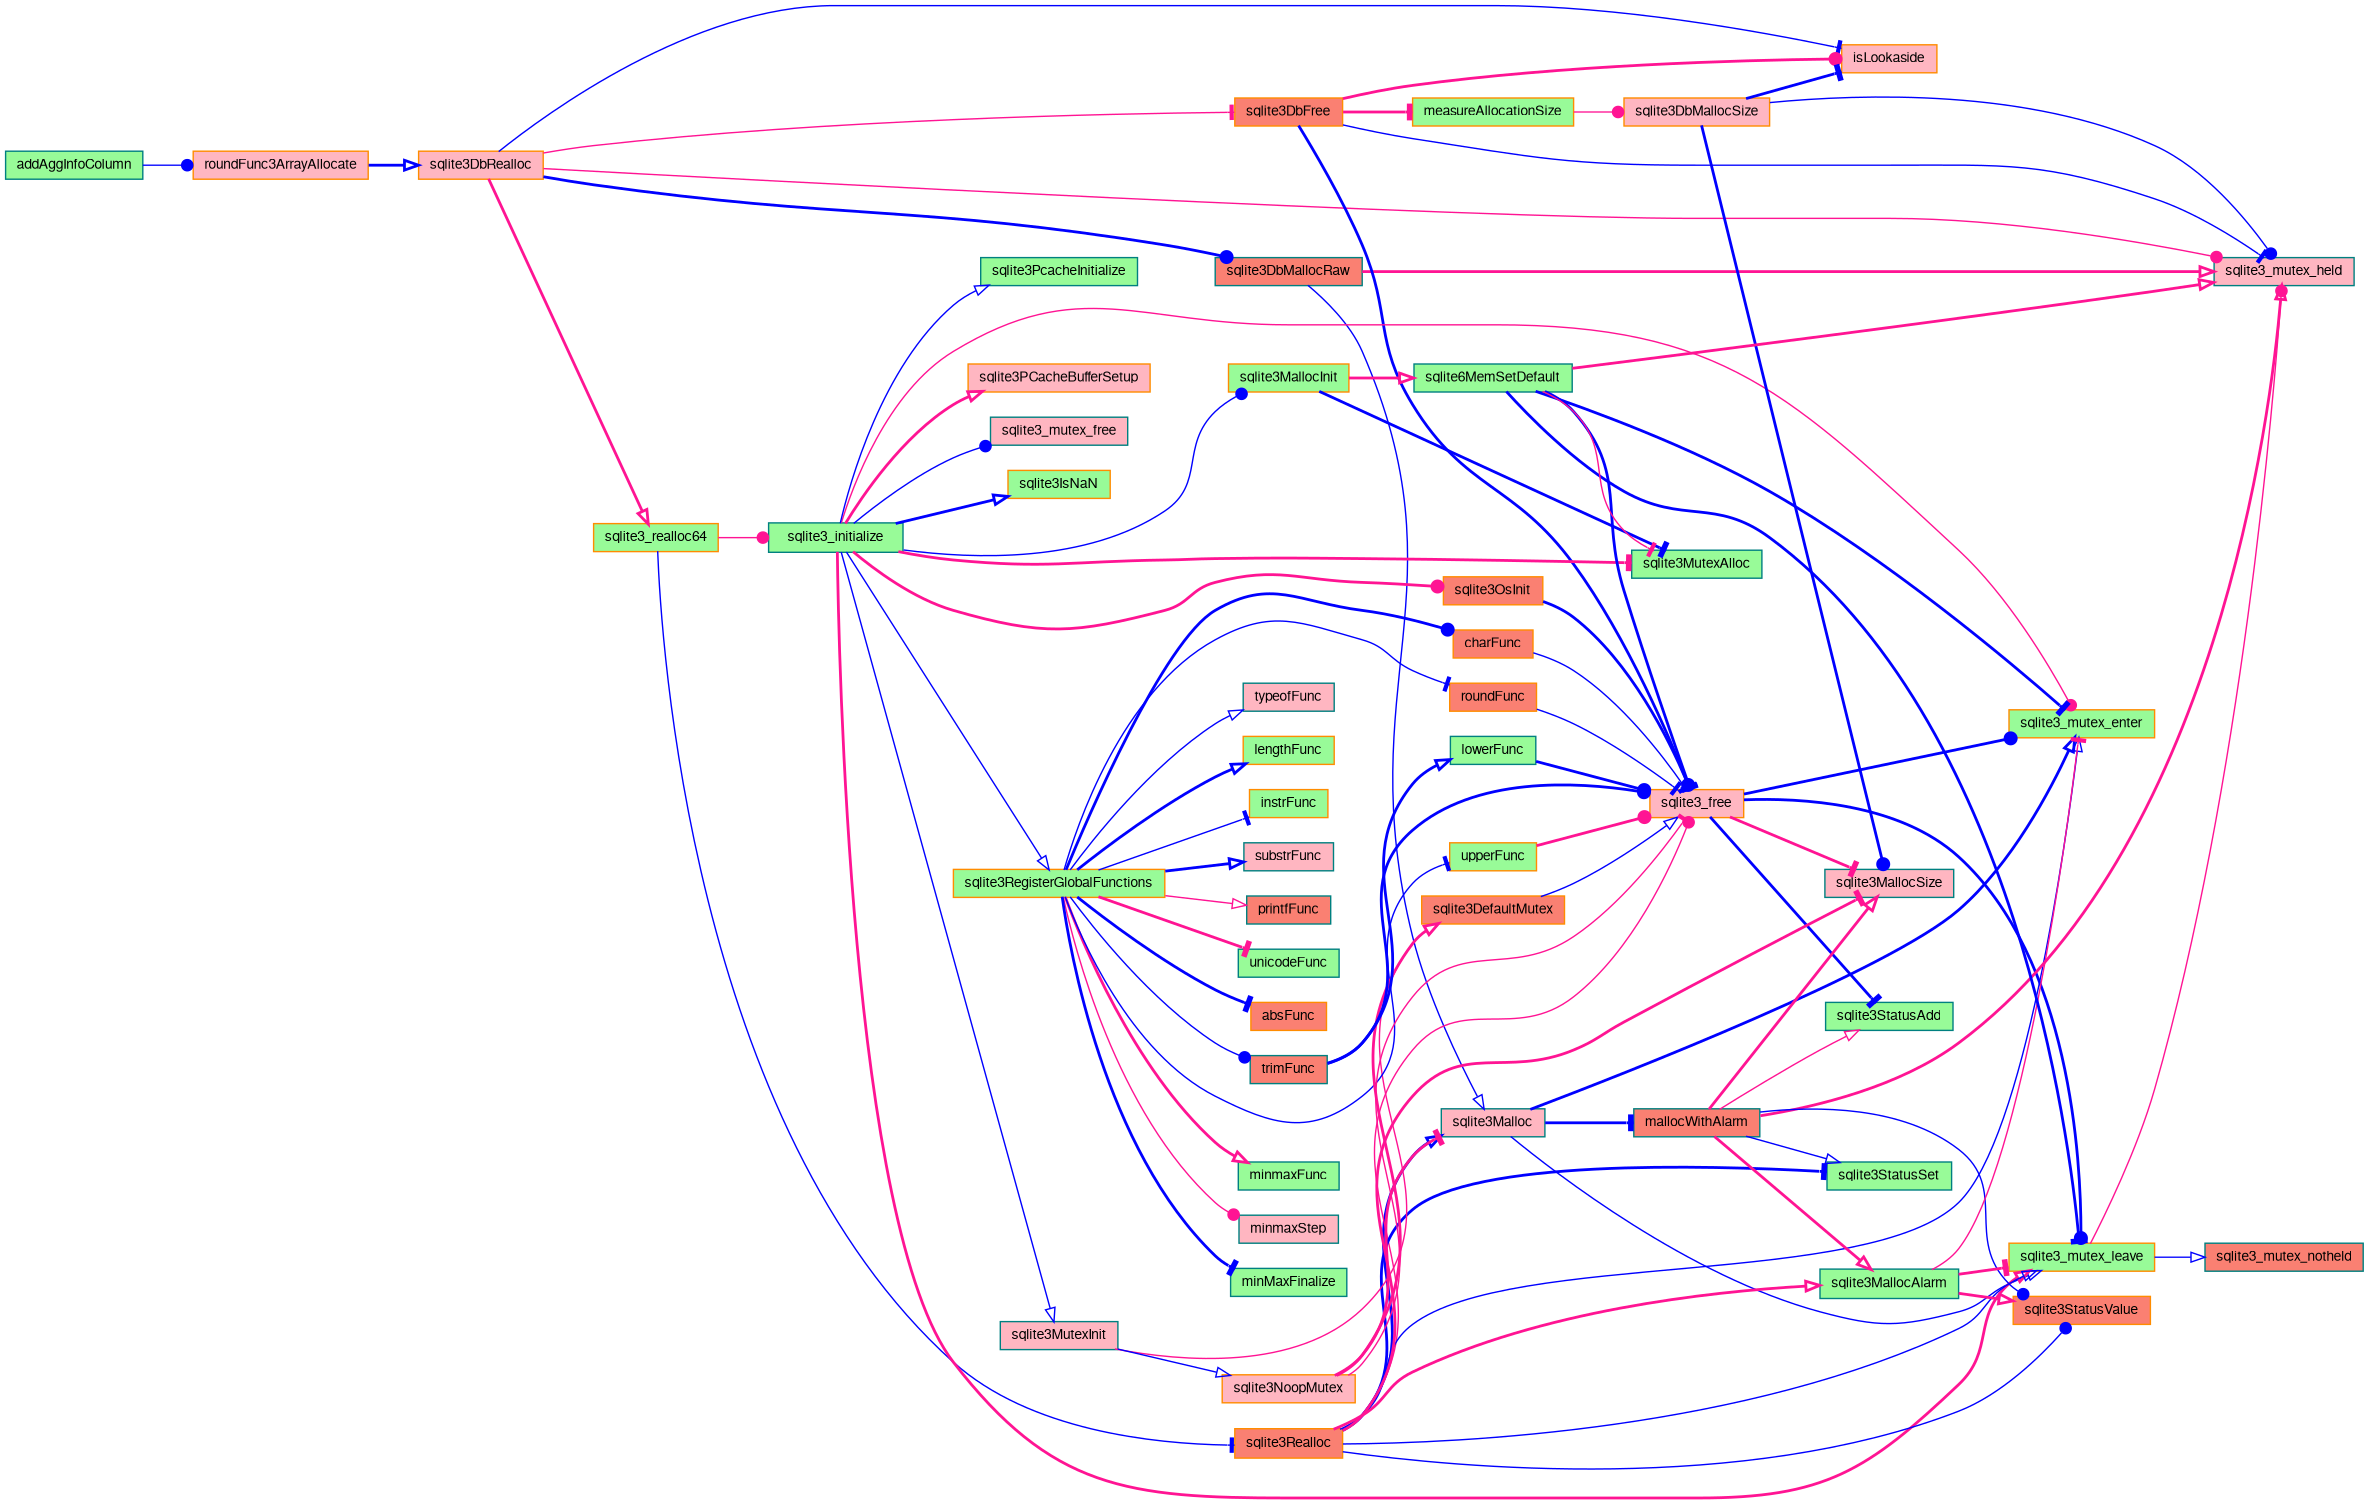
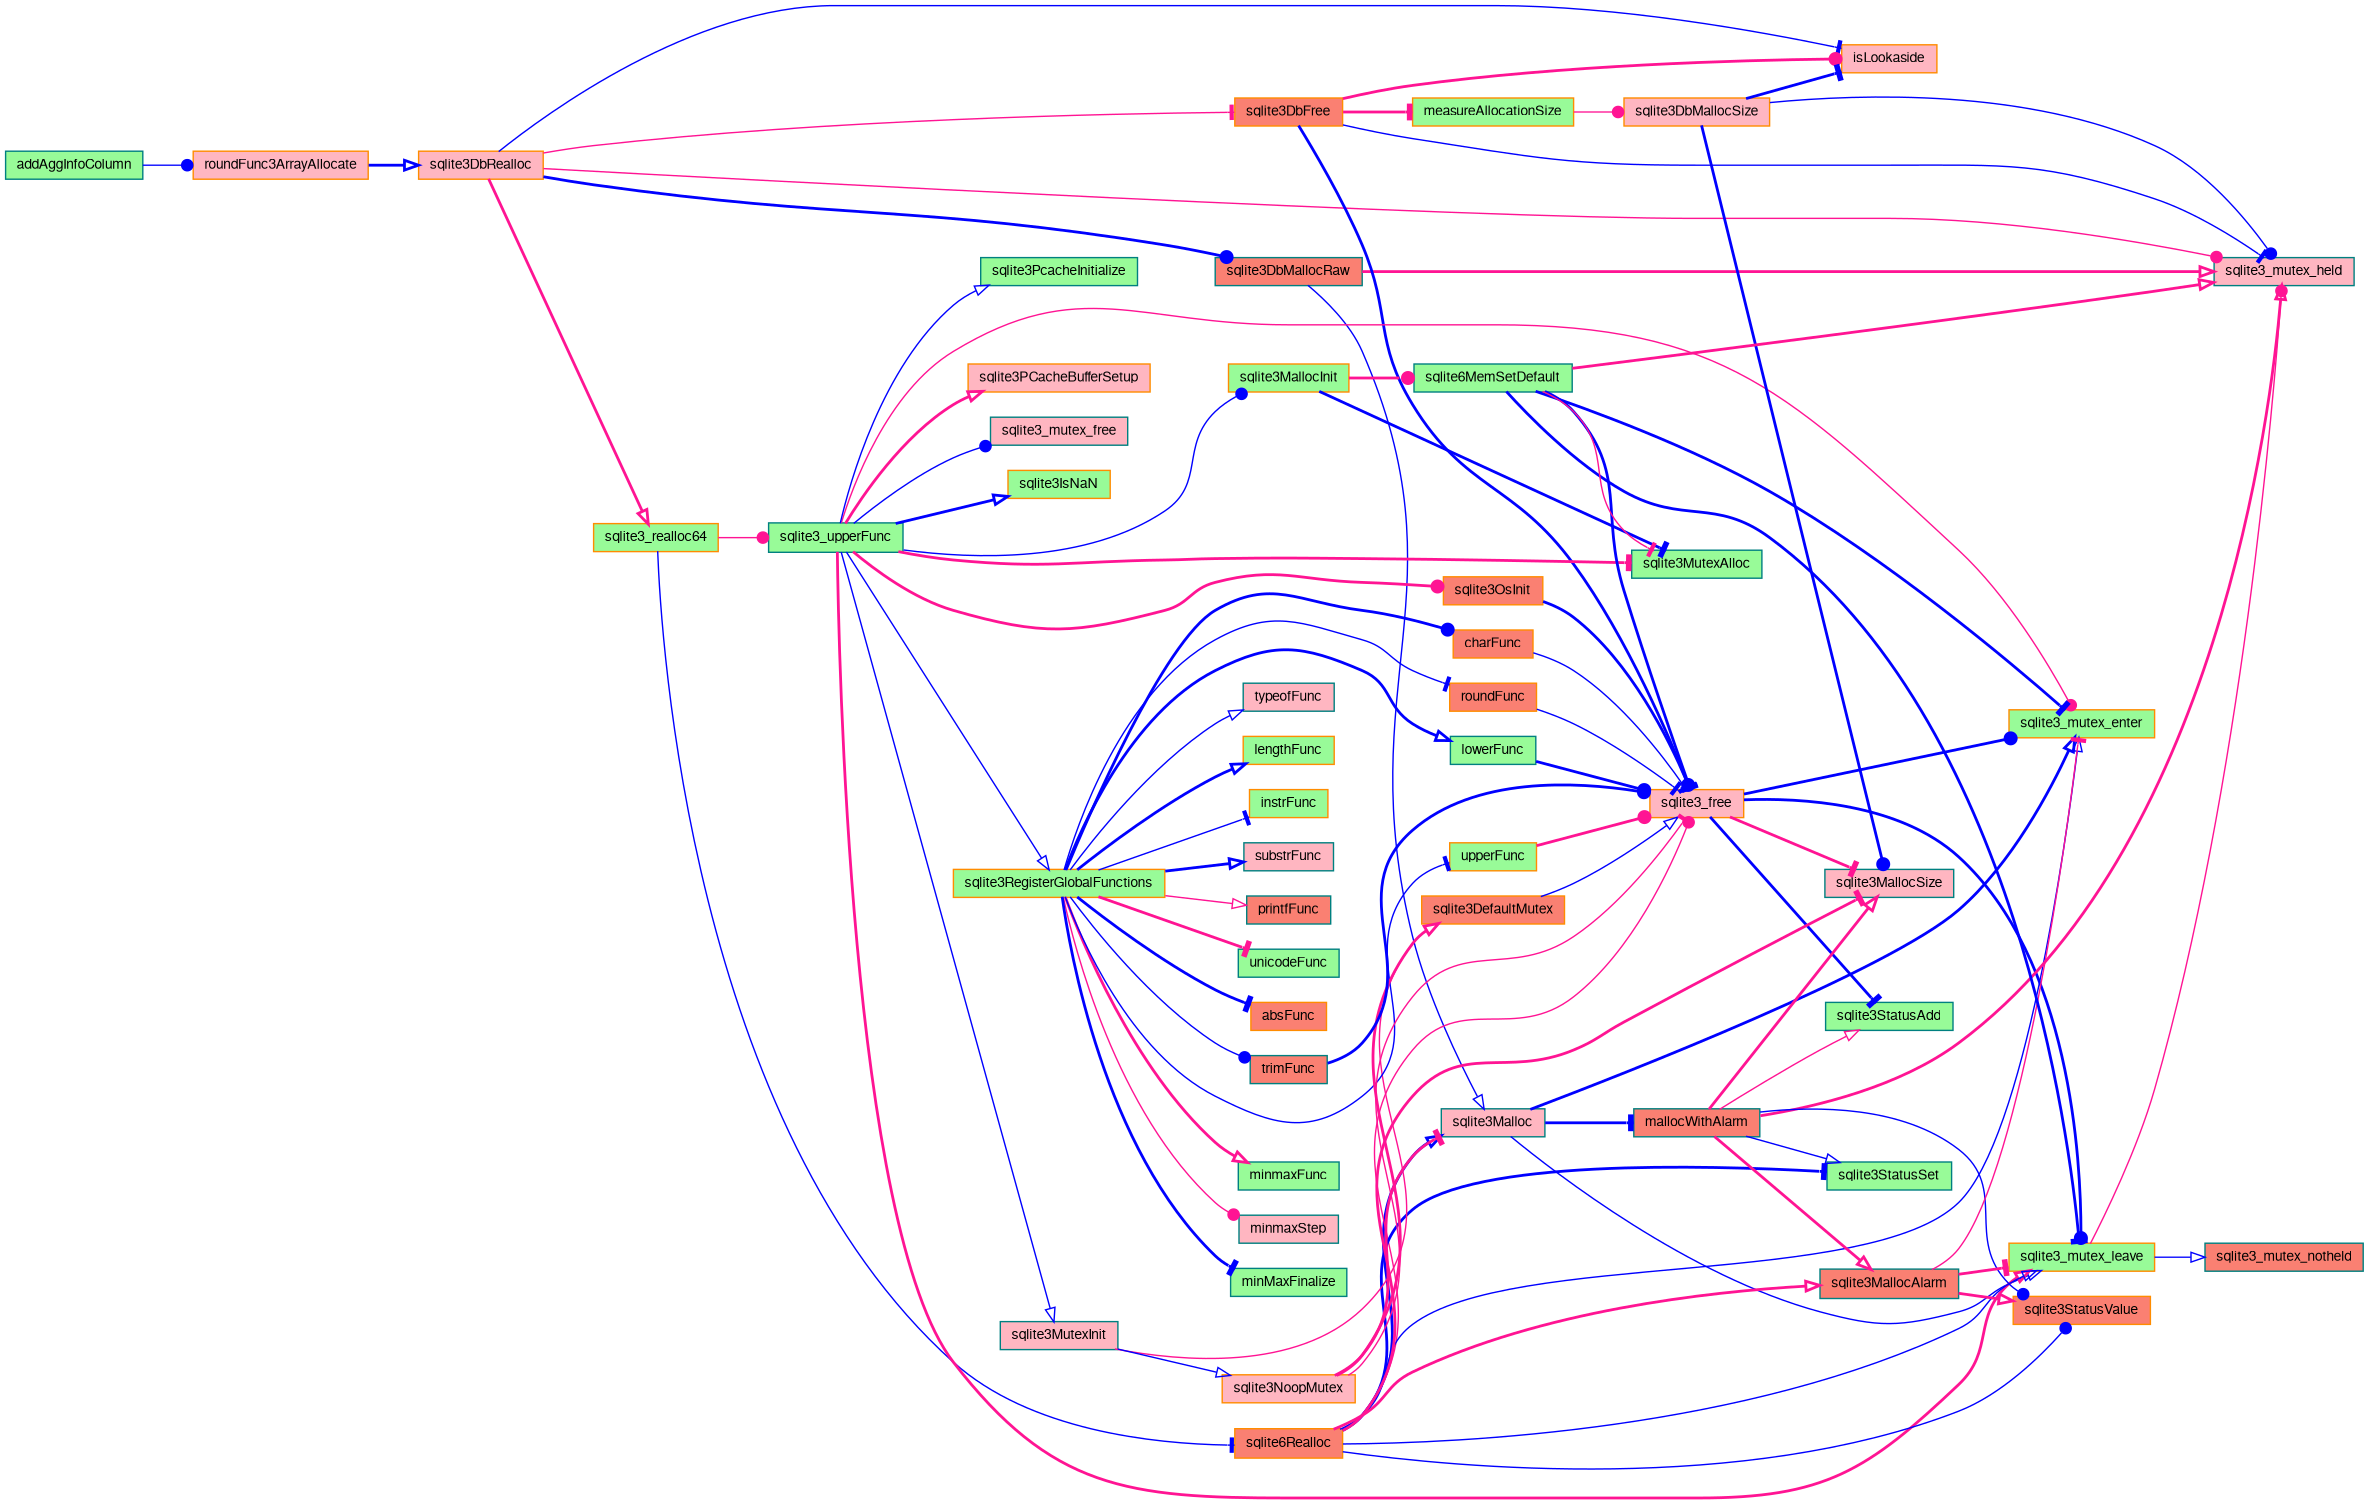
edge "sqlite3MallocInit" -> "sqlite6MemSetDefault": arrowhead onormal -> dot
node "sqlite3_initialize": label "sqlite3_initialize" -> "sqlite3_upperFunc"
edge "trimFunc" -> "lowerFunc": now "sqlite3RegisterGlobalFunctions" -> "lowerFunc"
node "sqlite3MallocAlarm": fillcolor palegreen -> salmon
node "sqlite3Realloc": label "sqlite3Realloc" -> "sqlite6Realloc"
